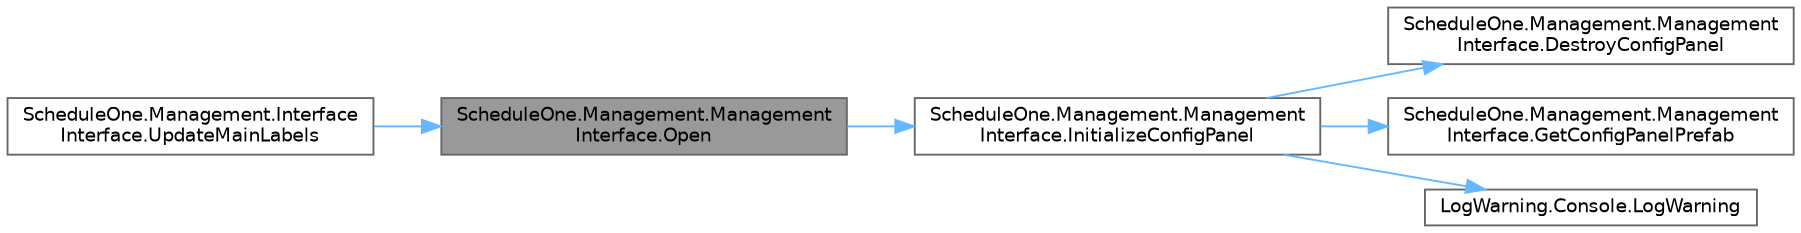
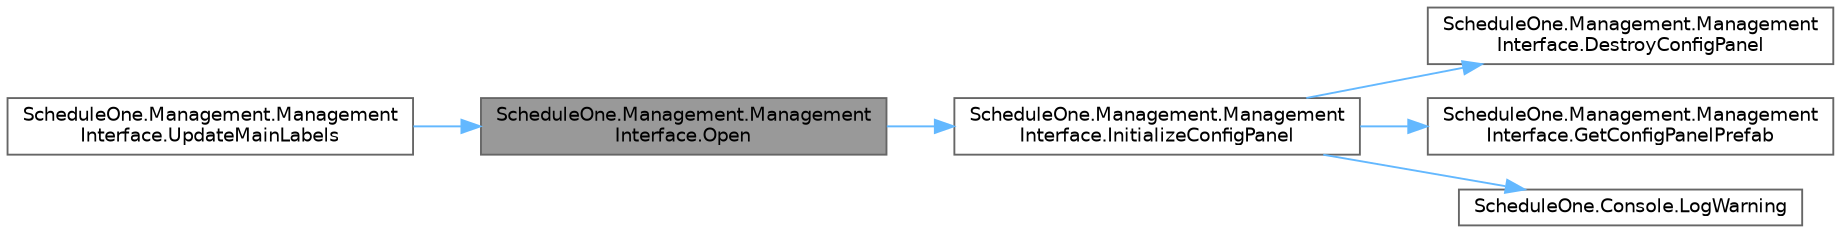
node "ScheduleOne.Management.Interface Interface.UpdateMainLabels": label "ScheduleOne.Management.Interface Interface.UpdateMainLabels" -> "ScheduleOne.Management.Management Interface.UpdateMainLabels"
node "LogWarning.Console.LogWarning": label "LogWarning.Console.LogWarning" -> "ScheduleOne.Console.LogWarning"
